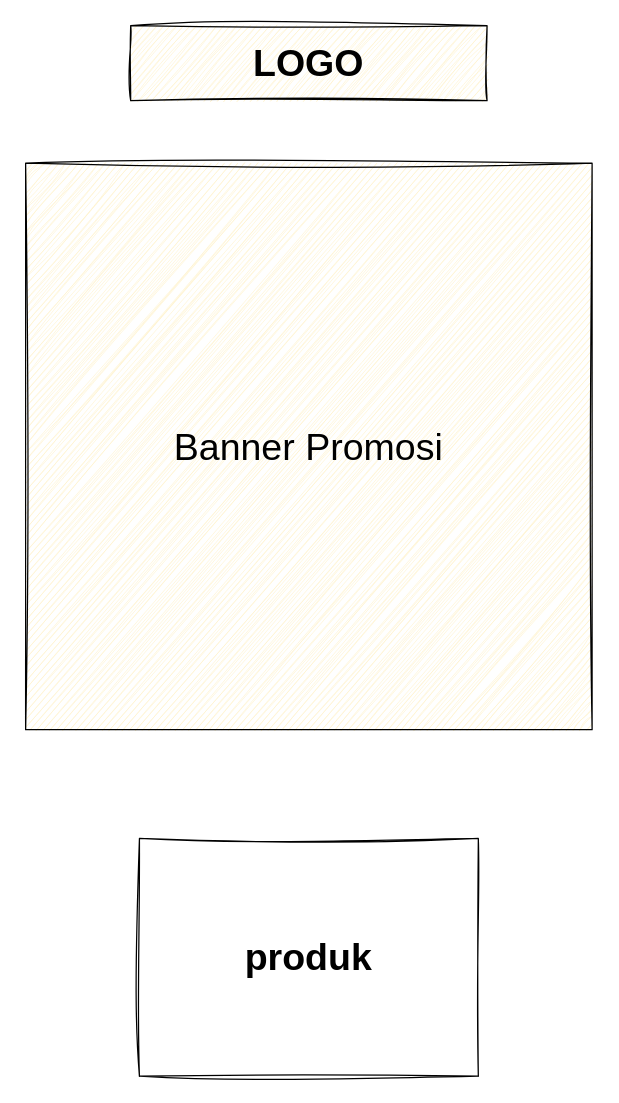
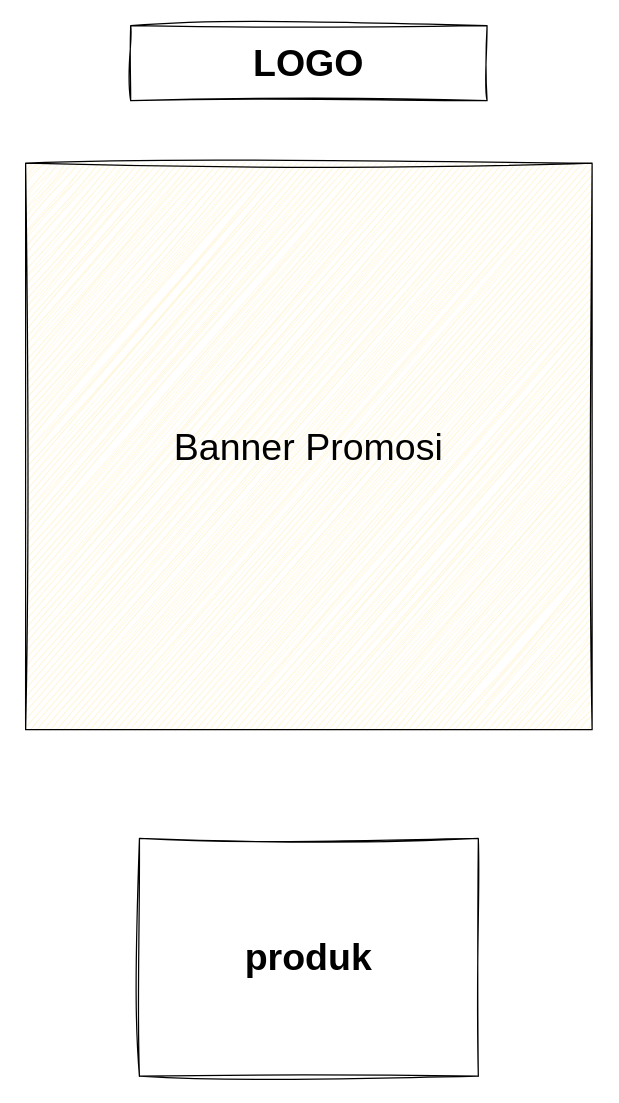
node "LOGO": fillcolor #fff2cc -> #ffffff
